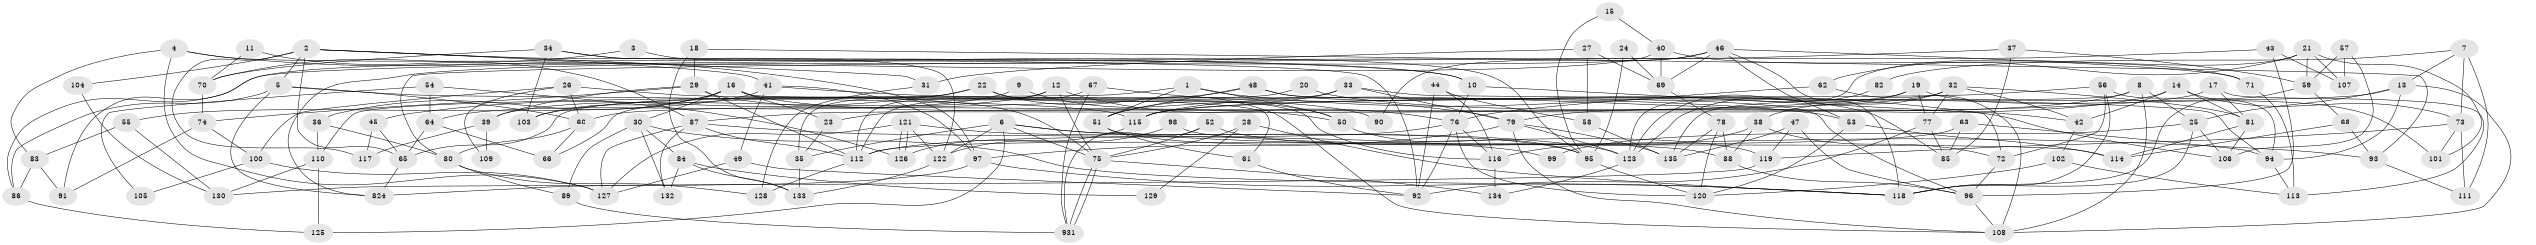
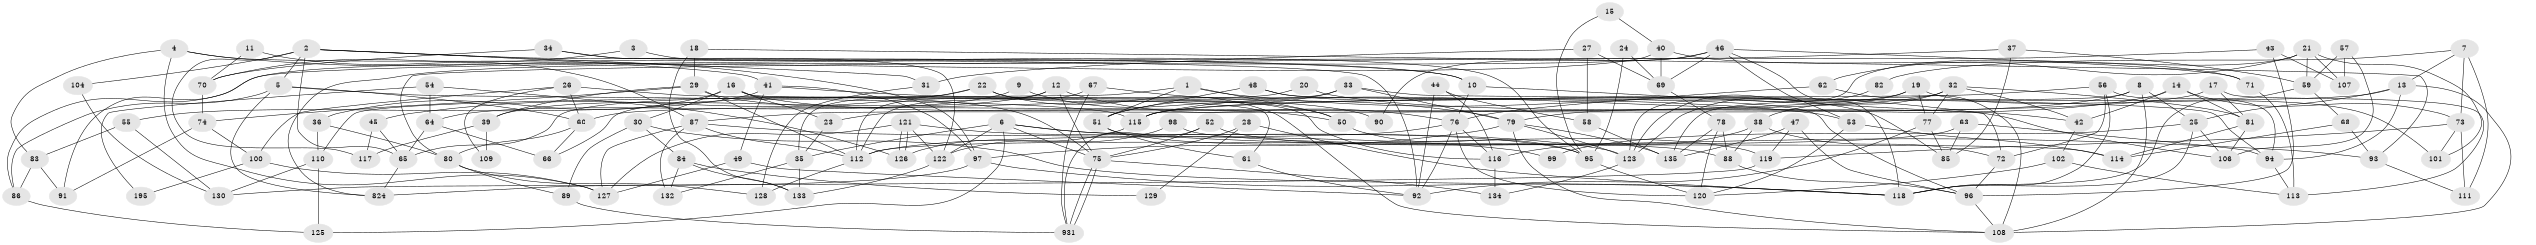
node "103": removed
edge "30" -- "132": now "35" -- "132"
node "105": label "105" -> "195"
